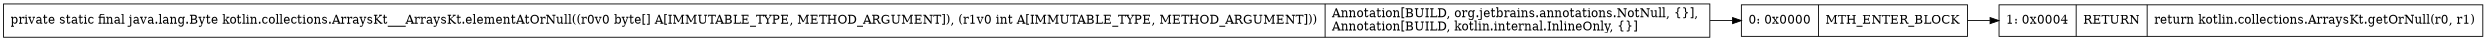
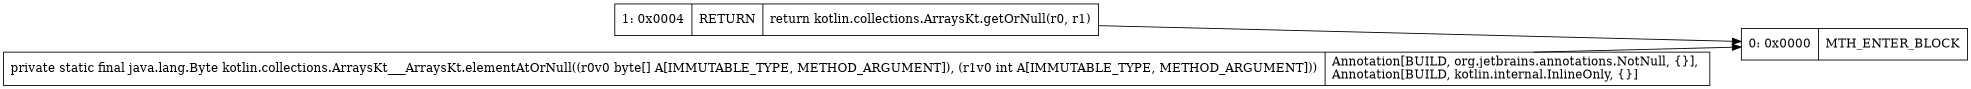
edge "0: 0x0000" -> "1: 0x0004": reversed
